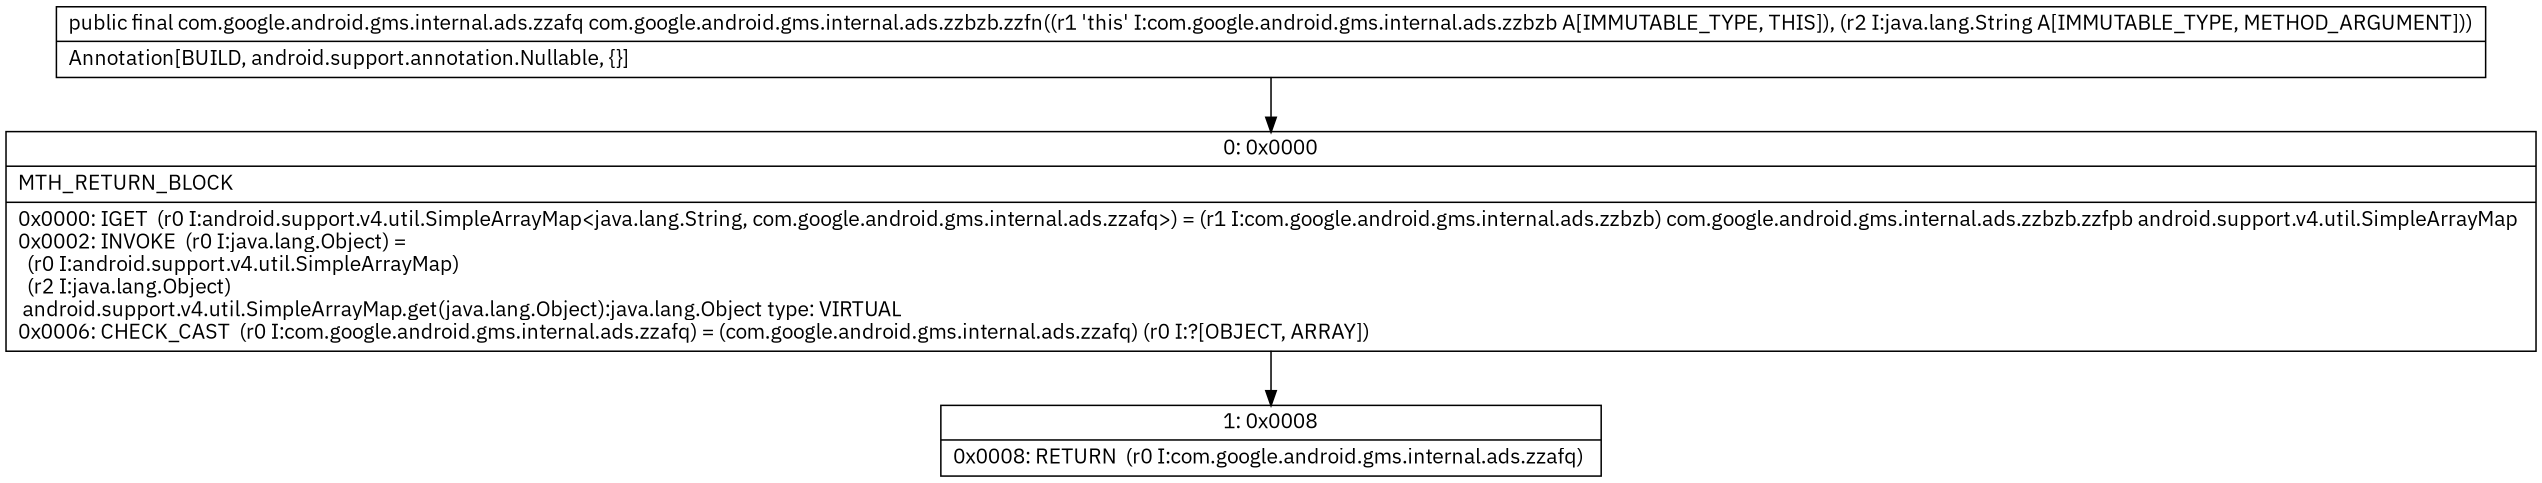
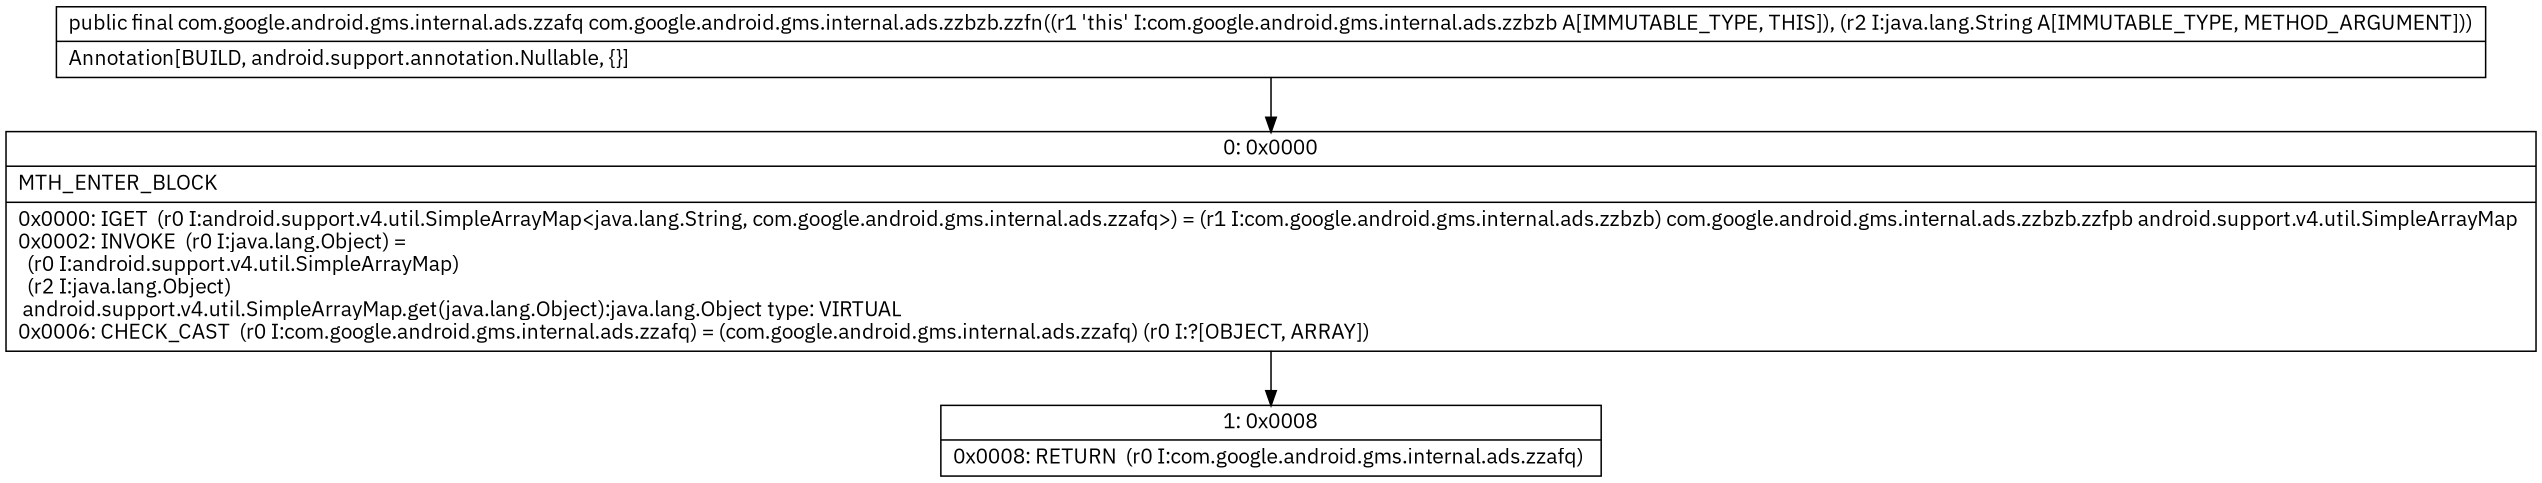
node "0: 0x0000": text "MTH_RETURN_BLOCK" -> "MTH_ENTER_BLOCK"
